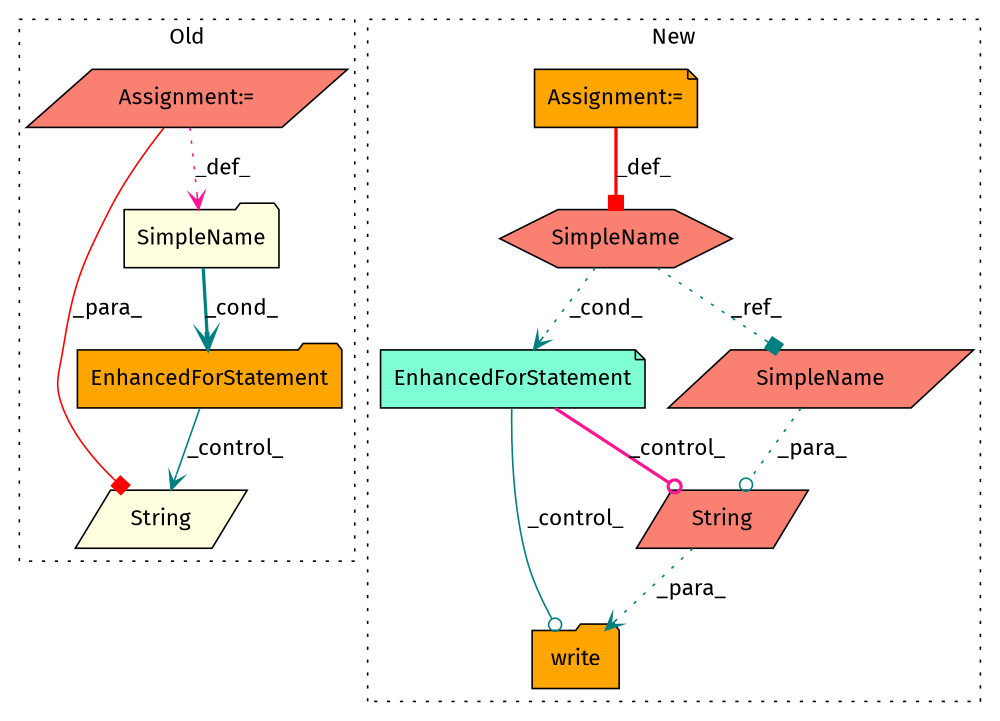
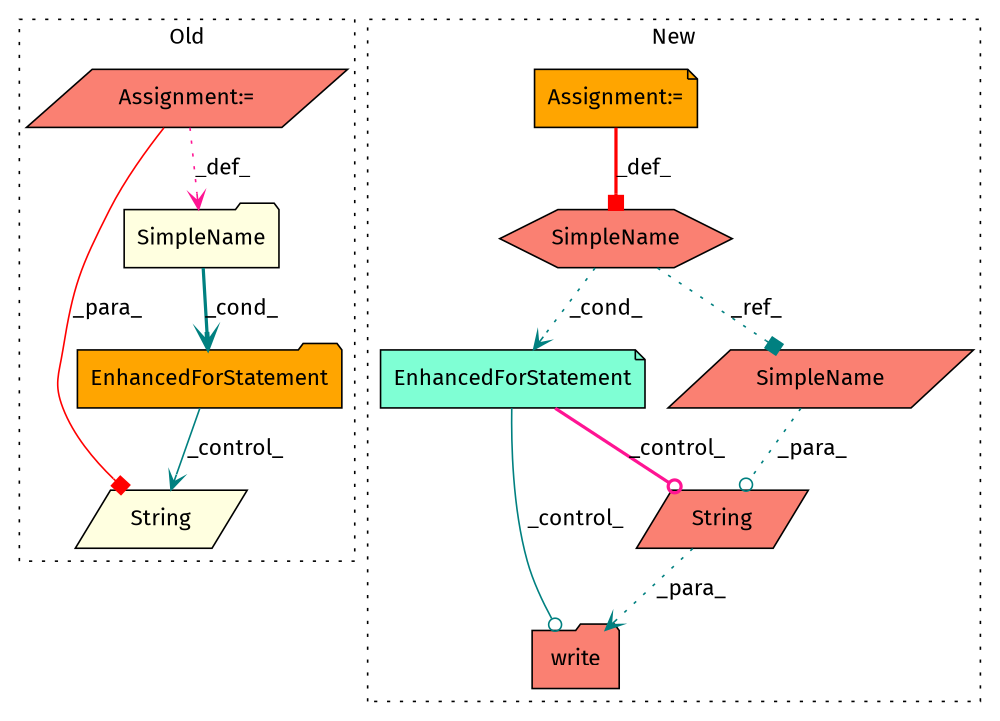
node "write": fillcolor orange -> salmon
